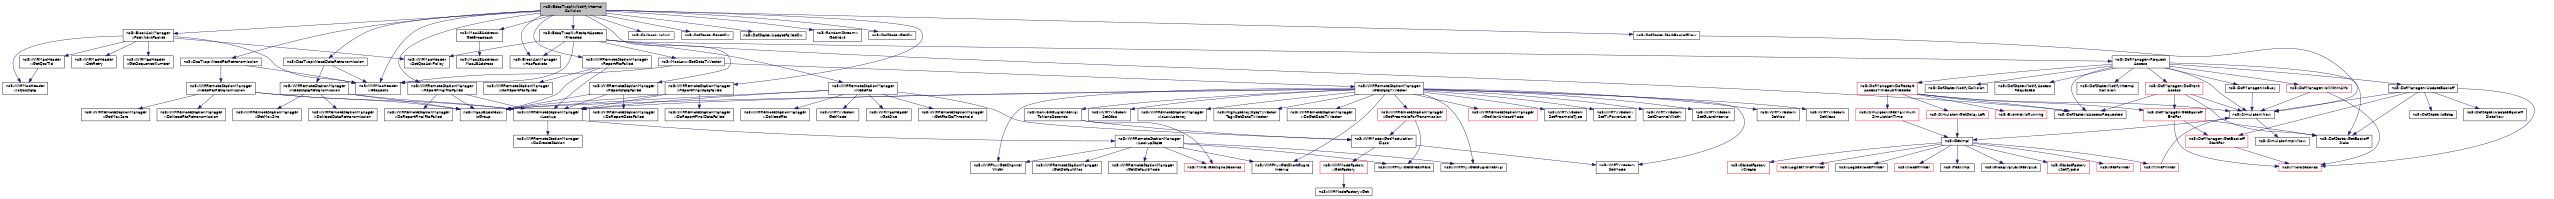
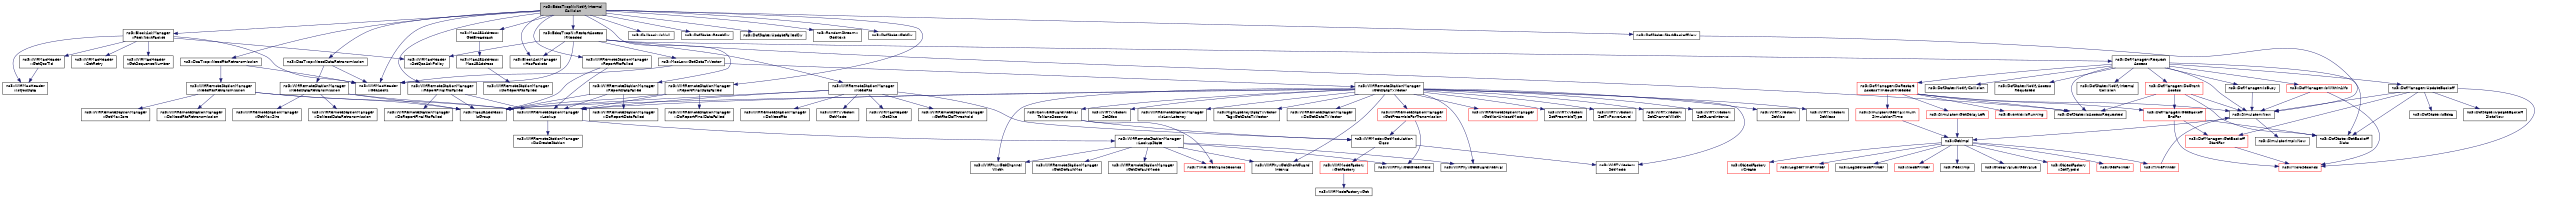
edge "ns3::WifiRemoteStationManager ::ReportRtsFailed" -> "ns3::WifiRemoteStationManager ::DoReportRtsFailed": now "ns3::Mac48Address:: Mac48Address" -> "ns3::WifiRemoteStationManager ::DoReportRtsFailed"
